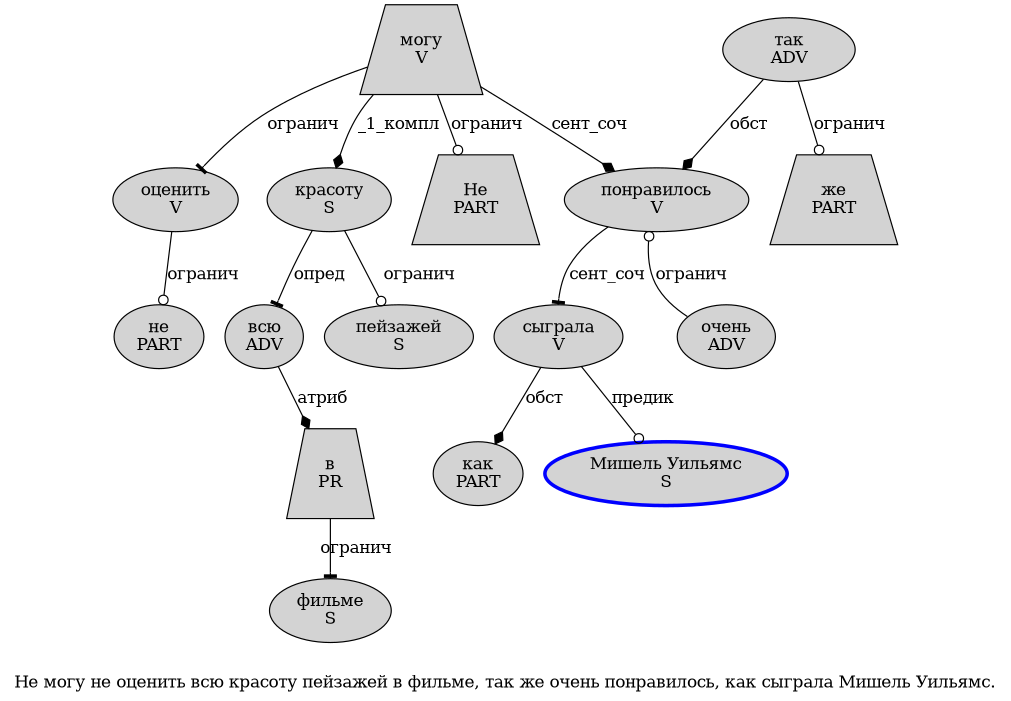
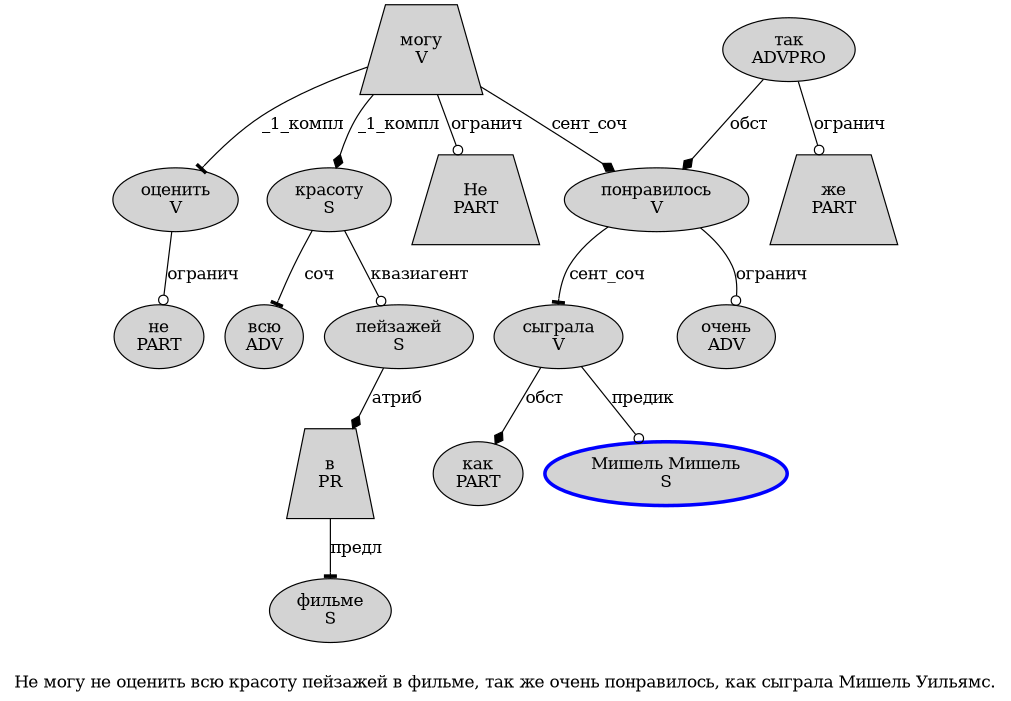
node "так ADV": label "так ADV" -> "так ADVPRO"
edge "могу V" -> "оценить V": label "огранич" -> "_1_компл"
edge "красоту S" -> "всю ADV": label "опред" -> "соч"
edge "красоту S" -> "пейзажей S": label "огранич" -> "квазиагент"
edge "очень ADV" -> "понравилось V": reversed
edge "всю ADV" -> "в PR": now "пейзажей S" -> "в PR"
node "Мишель Уильямс S": label "Мишель Уильямс S" -> "Мишель Мишель S"
edge "в PR" -> "фильме S": label "огранич" -> "предл"
